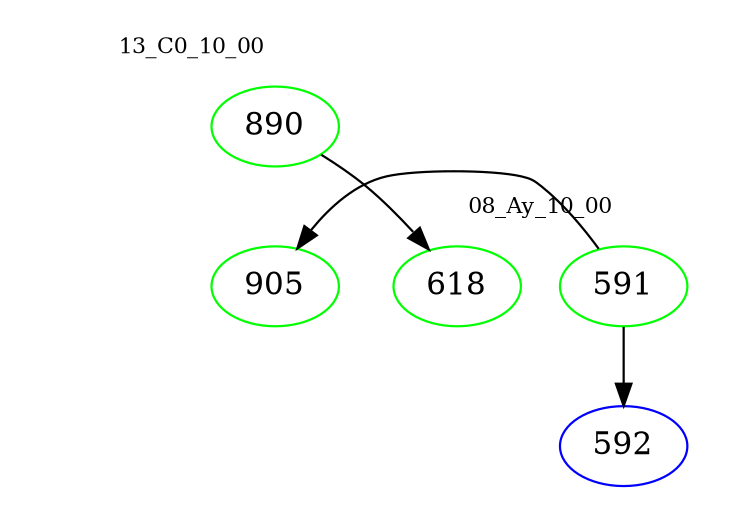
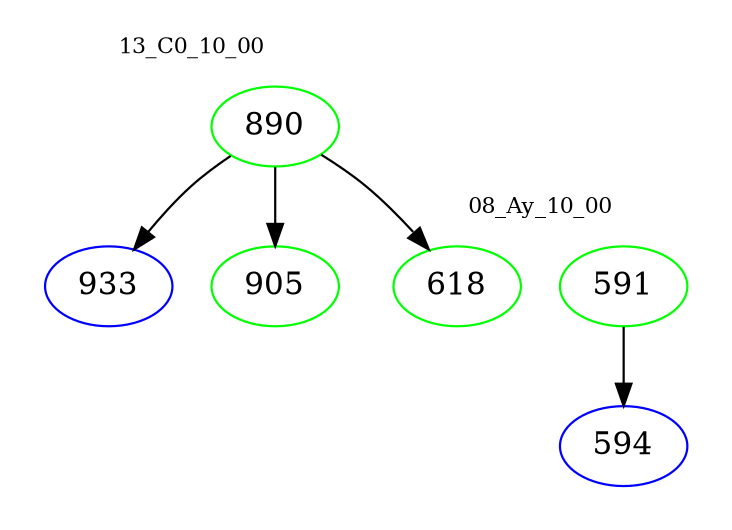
edge "591" -> "905": now "890" -> "905"
node "933": added
node "592": label "592" -> "594"
